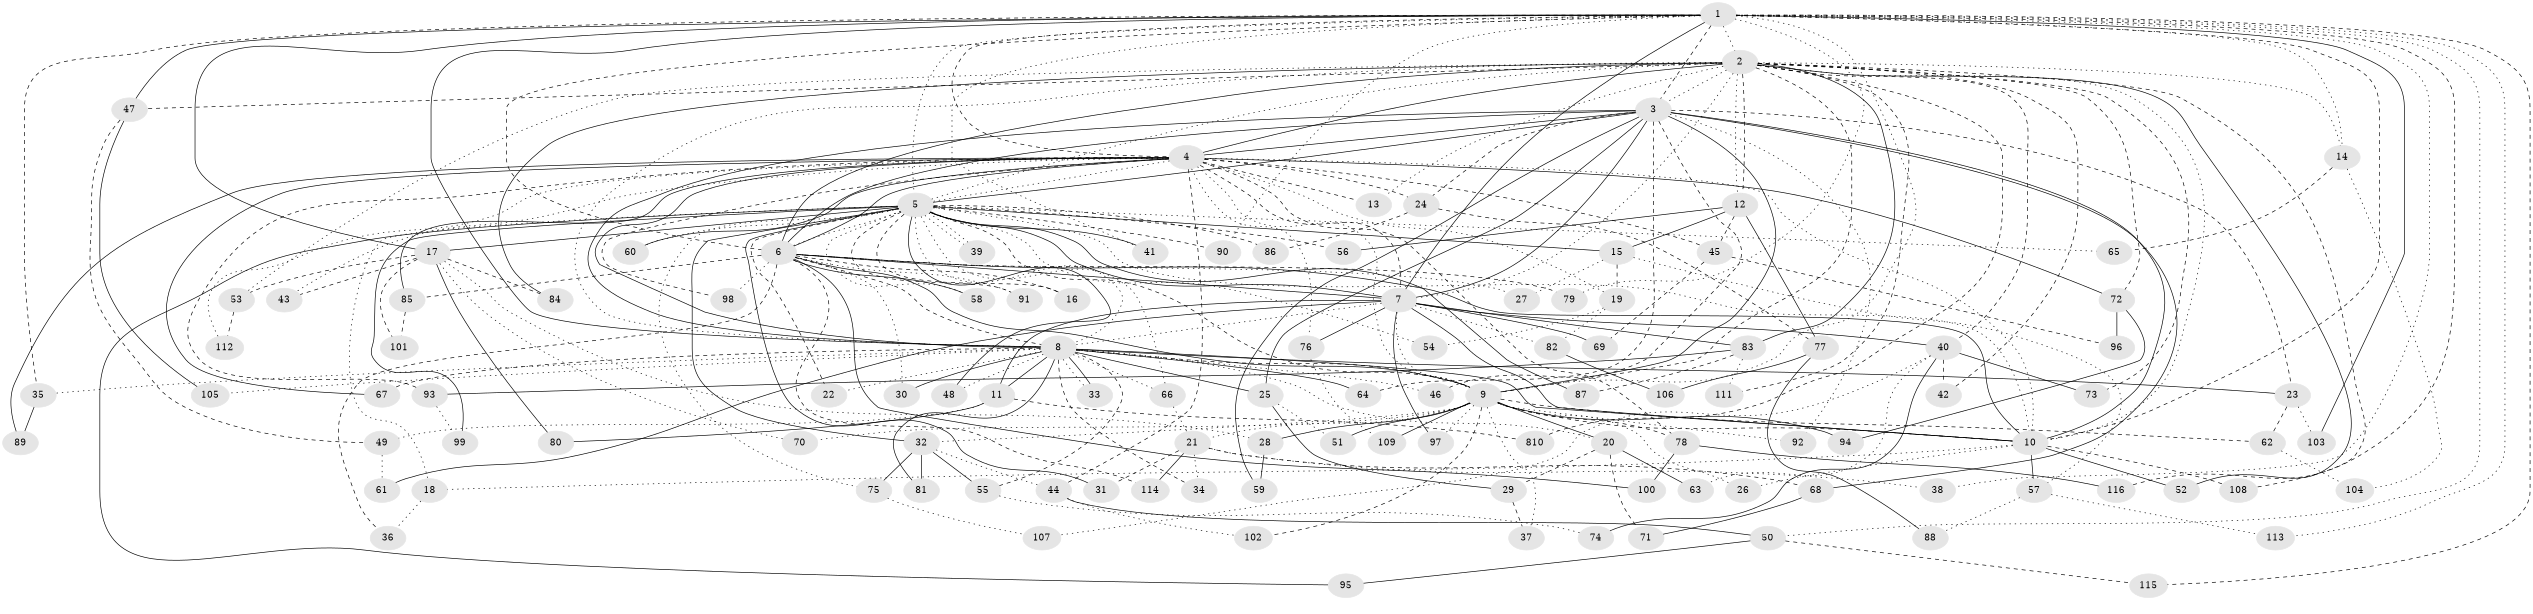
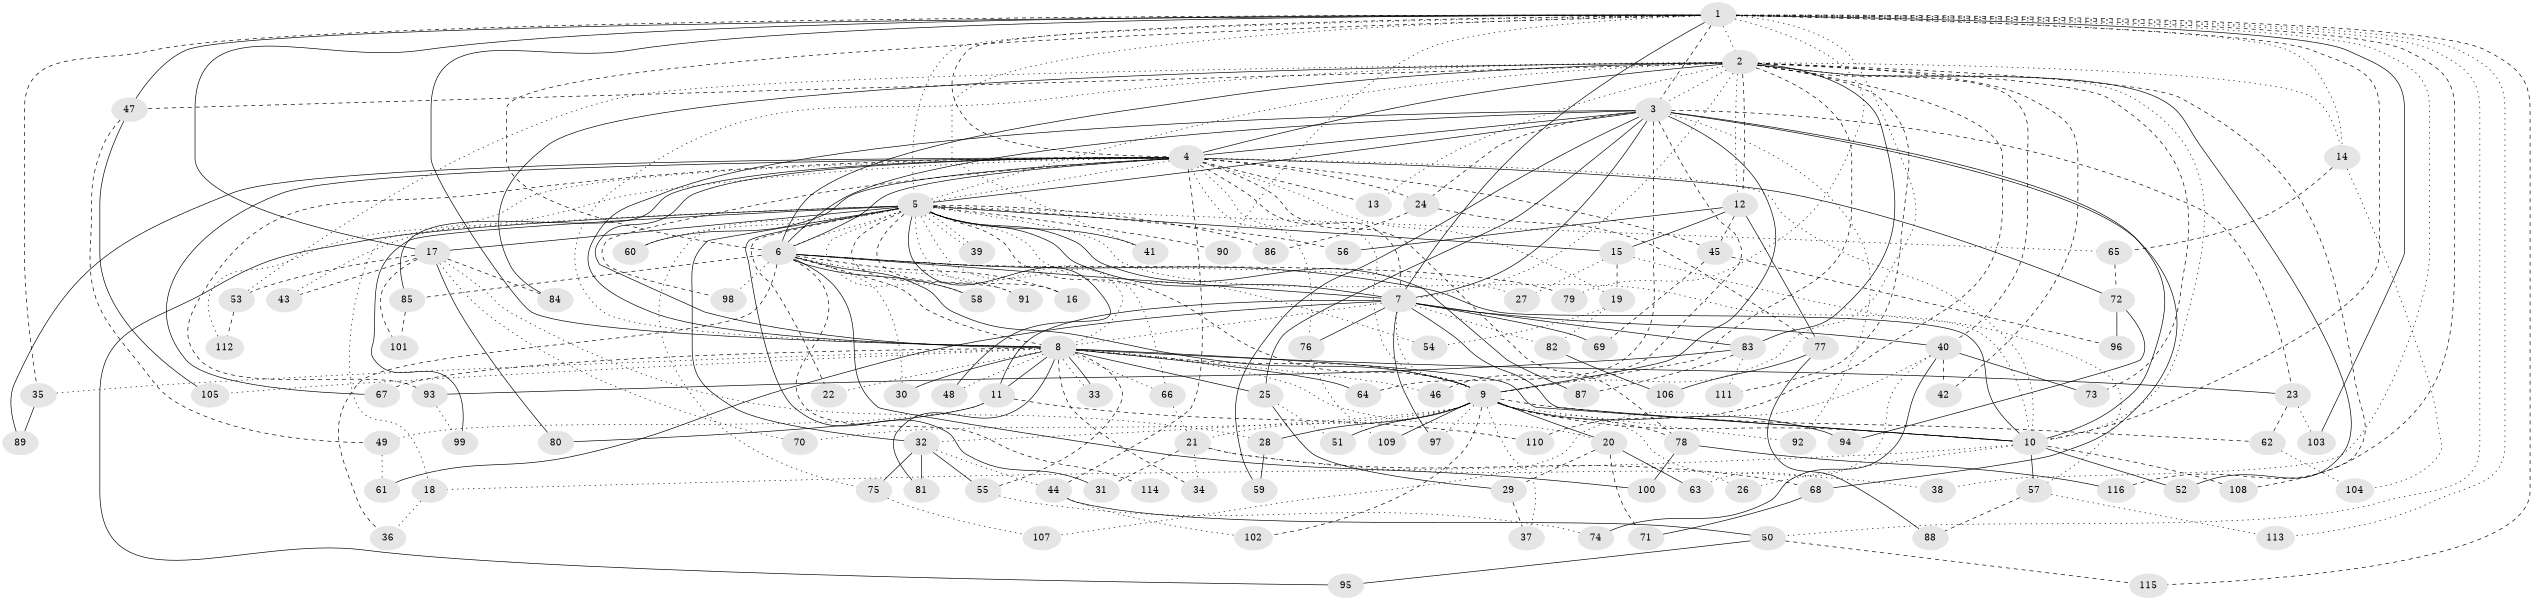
edge "2" -- "72": now "65" -- "72"
node "810": label "810" -> "110"
edge "21" -- "114": removed
edge "57" -- "88": style dotted -> dashed
